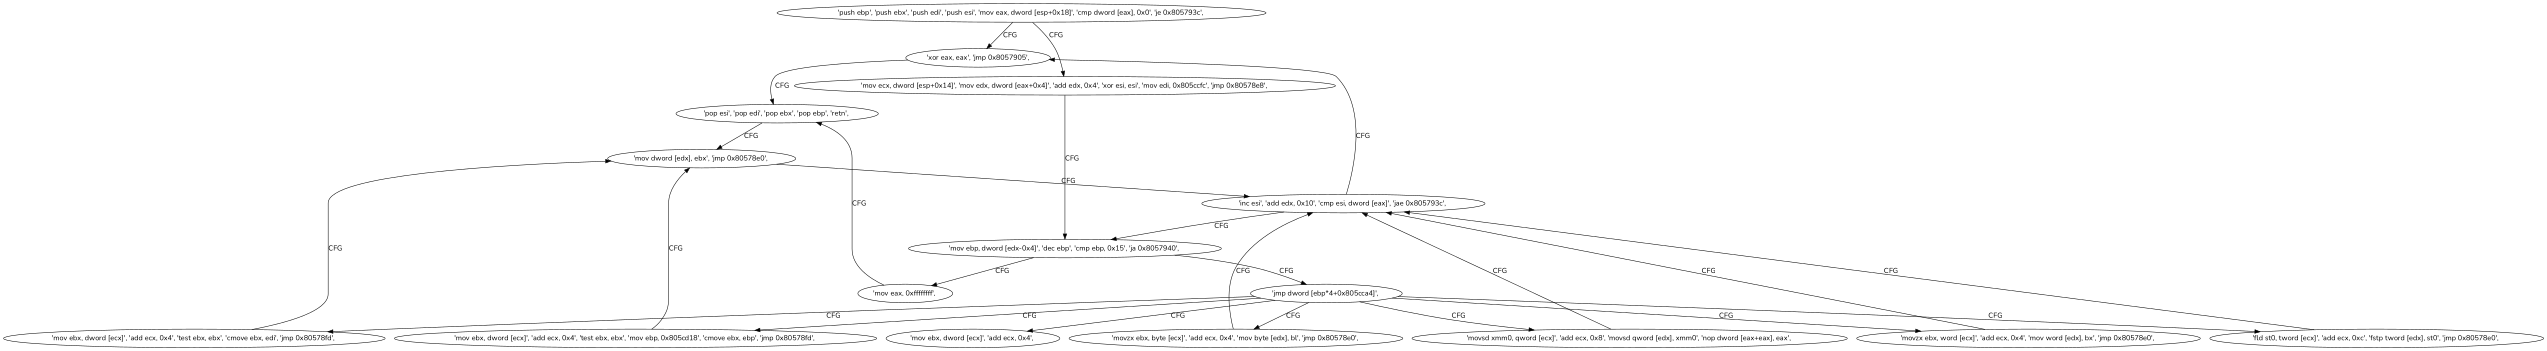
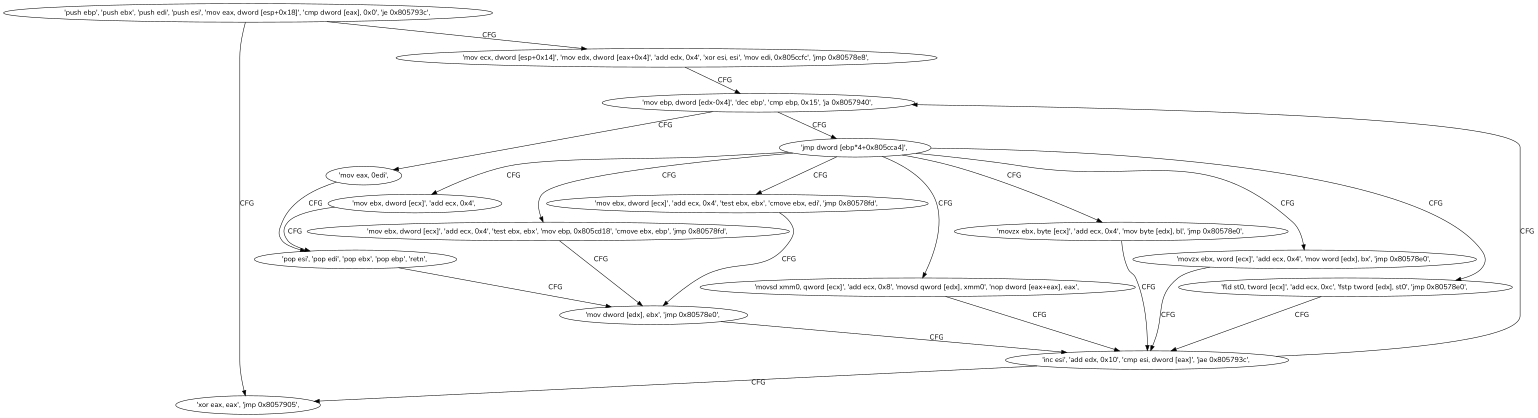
edge "'xor eax, eax', 'jmp 0x8057905'," -> "'pop esi', 'pop edi', 'pop ebx', 'pop ebp', 'retn',": now "'mov ebx, dword [ecx]', 'add ecx, 0x4'," -> "'pop esi', 'pop edi', 'pop ebx', 'pop ebp', 'retn',"
node "'mov eax, 0xffffffff',": label "'mov eax, 0xffffffff'," -> "'mov eax, 0edi',"
